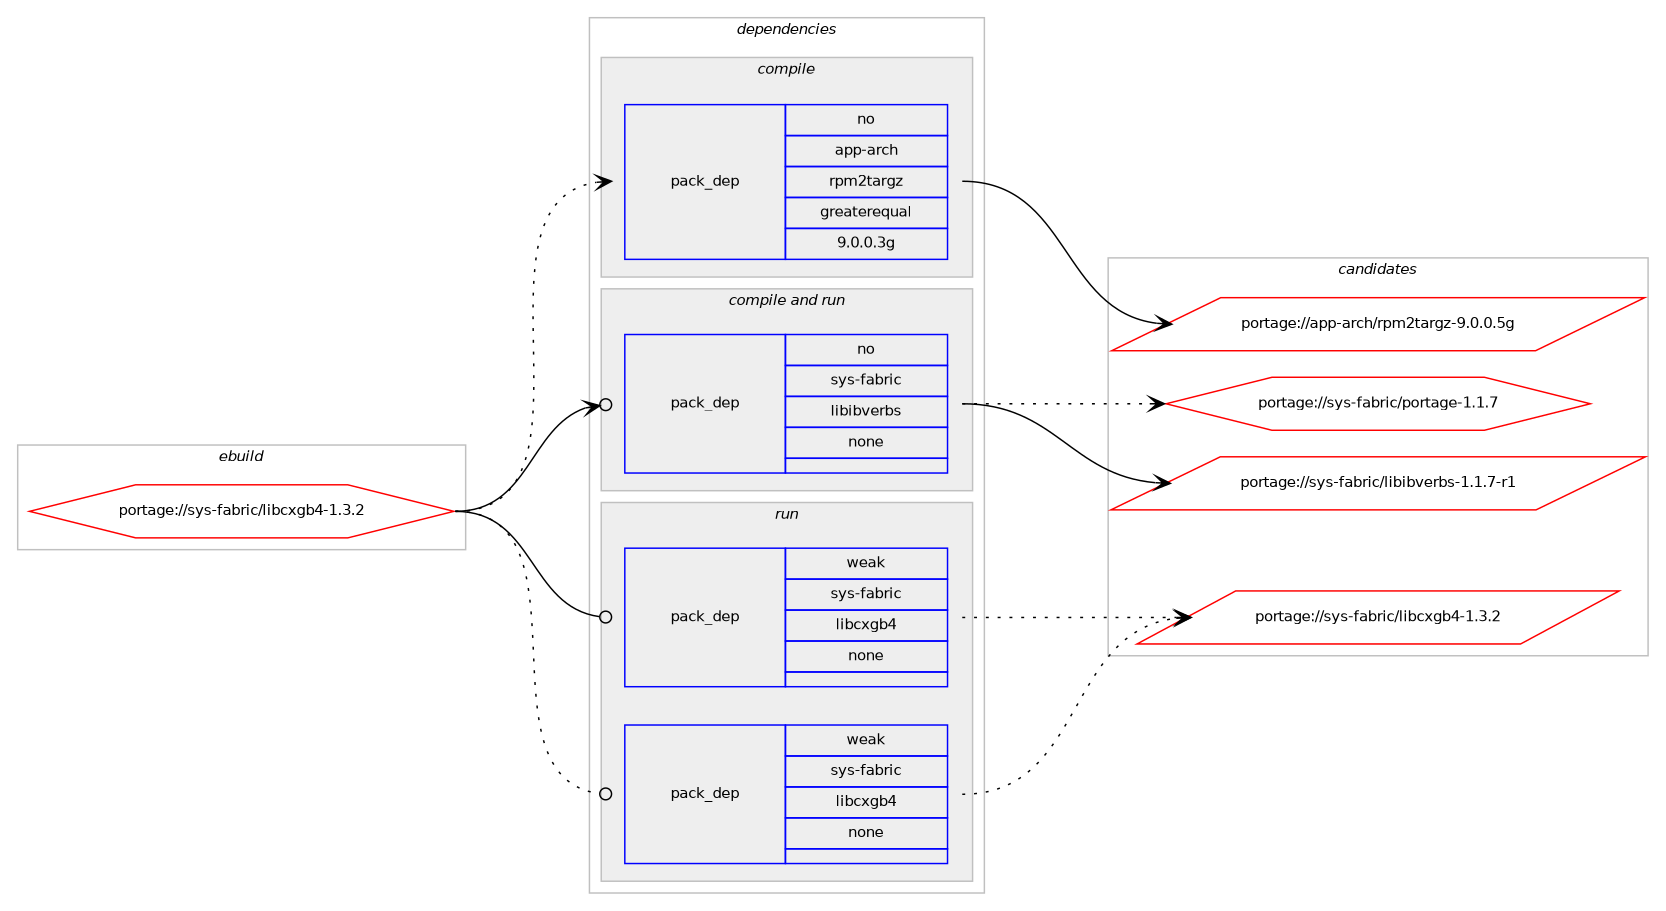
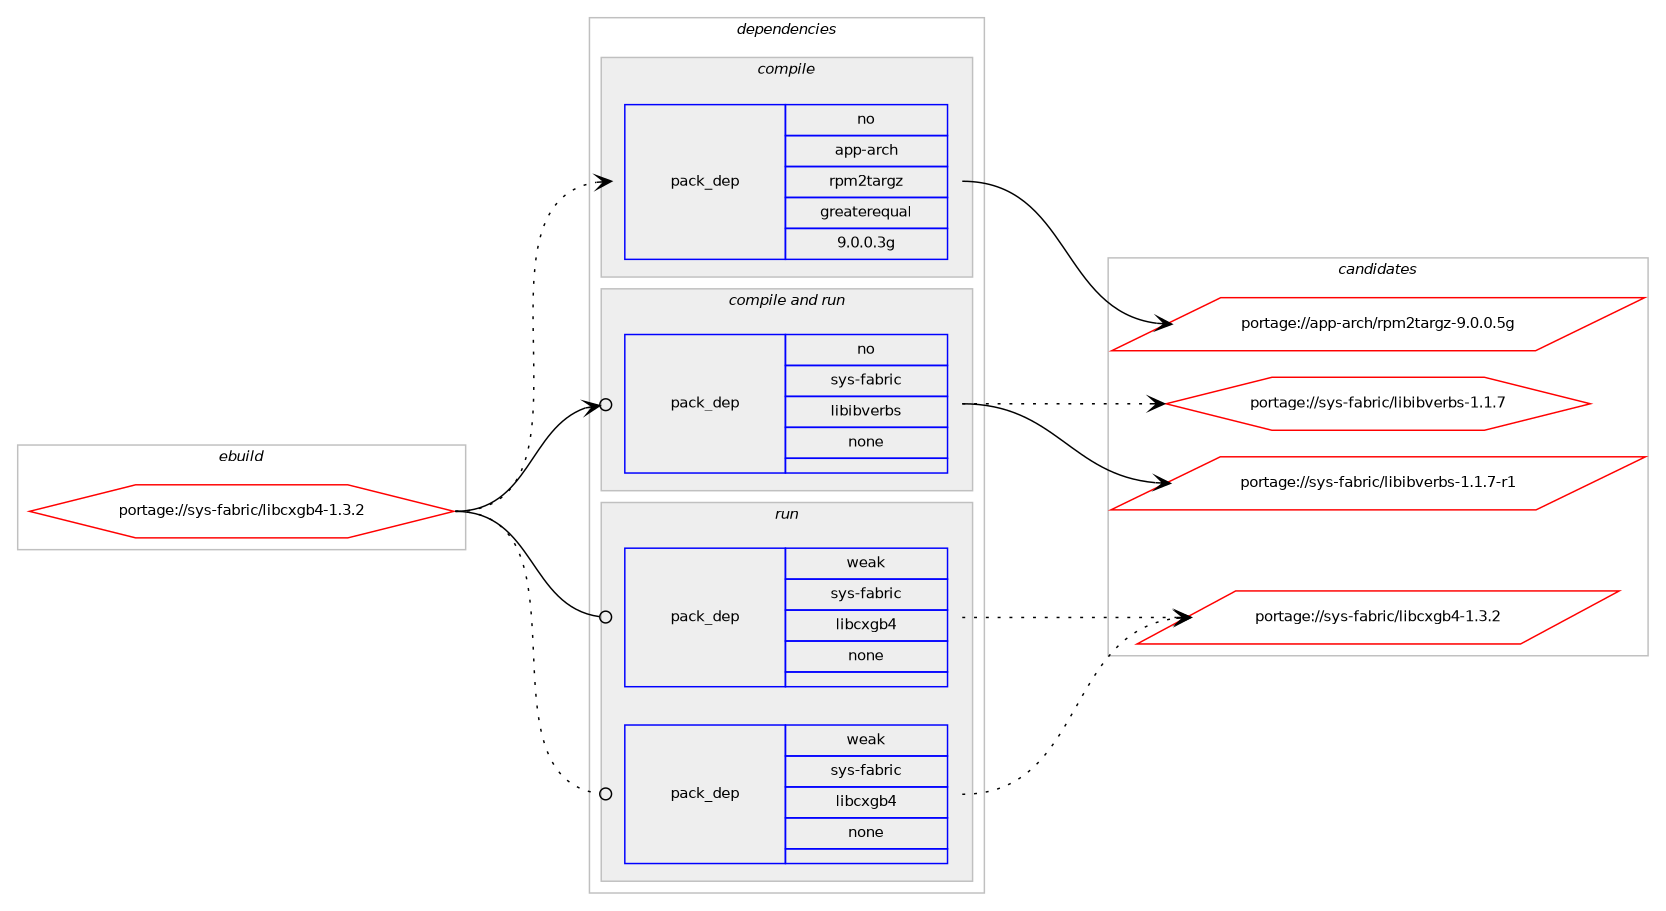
node "portage://sys-fabric/portage-1.1.7": label "portage://sys-fabric/portage-1.1.7" -> "portage://sys-fabric/libibverbs-1.1.7"
